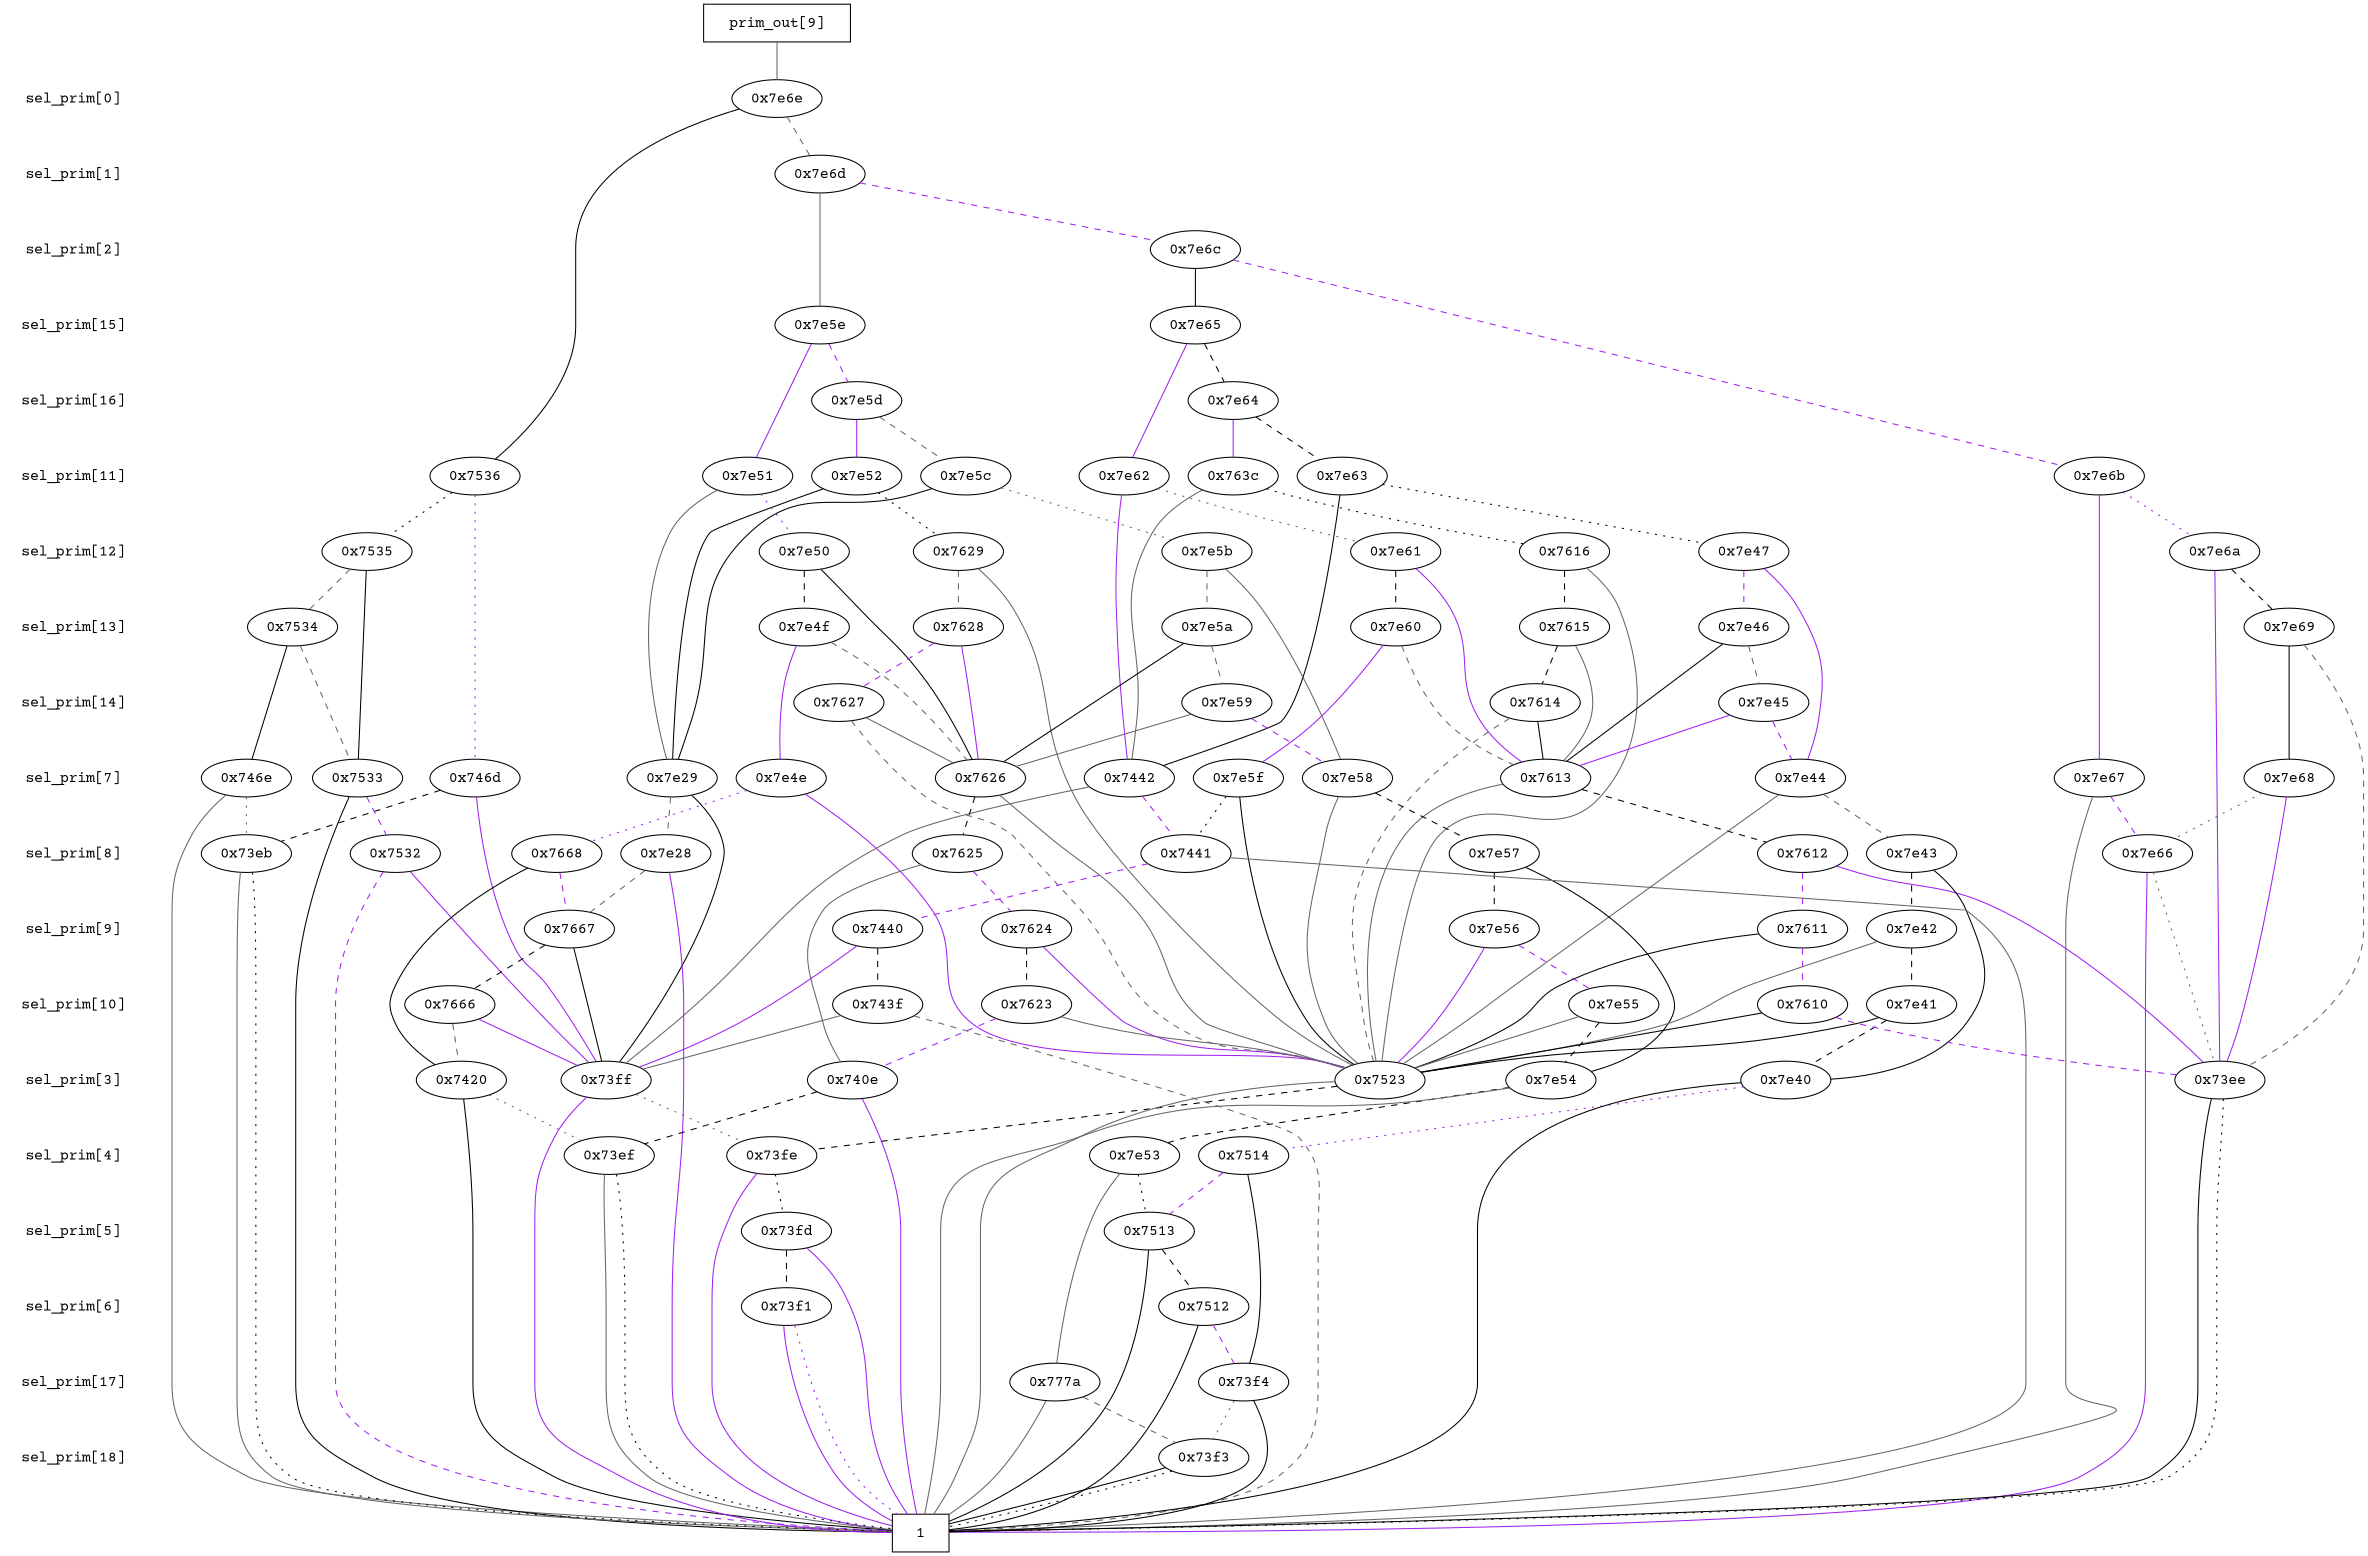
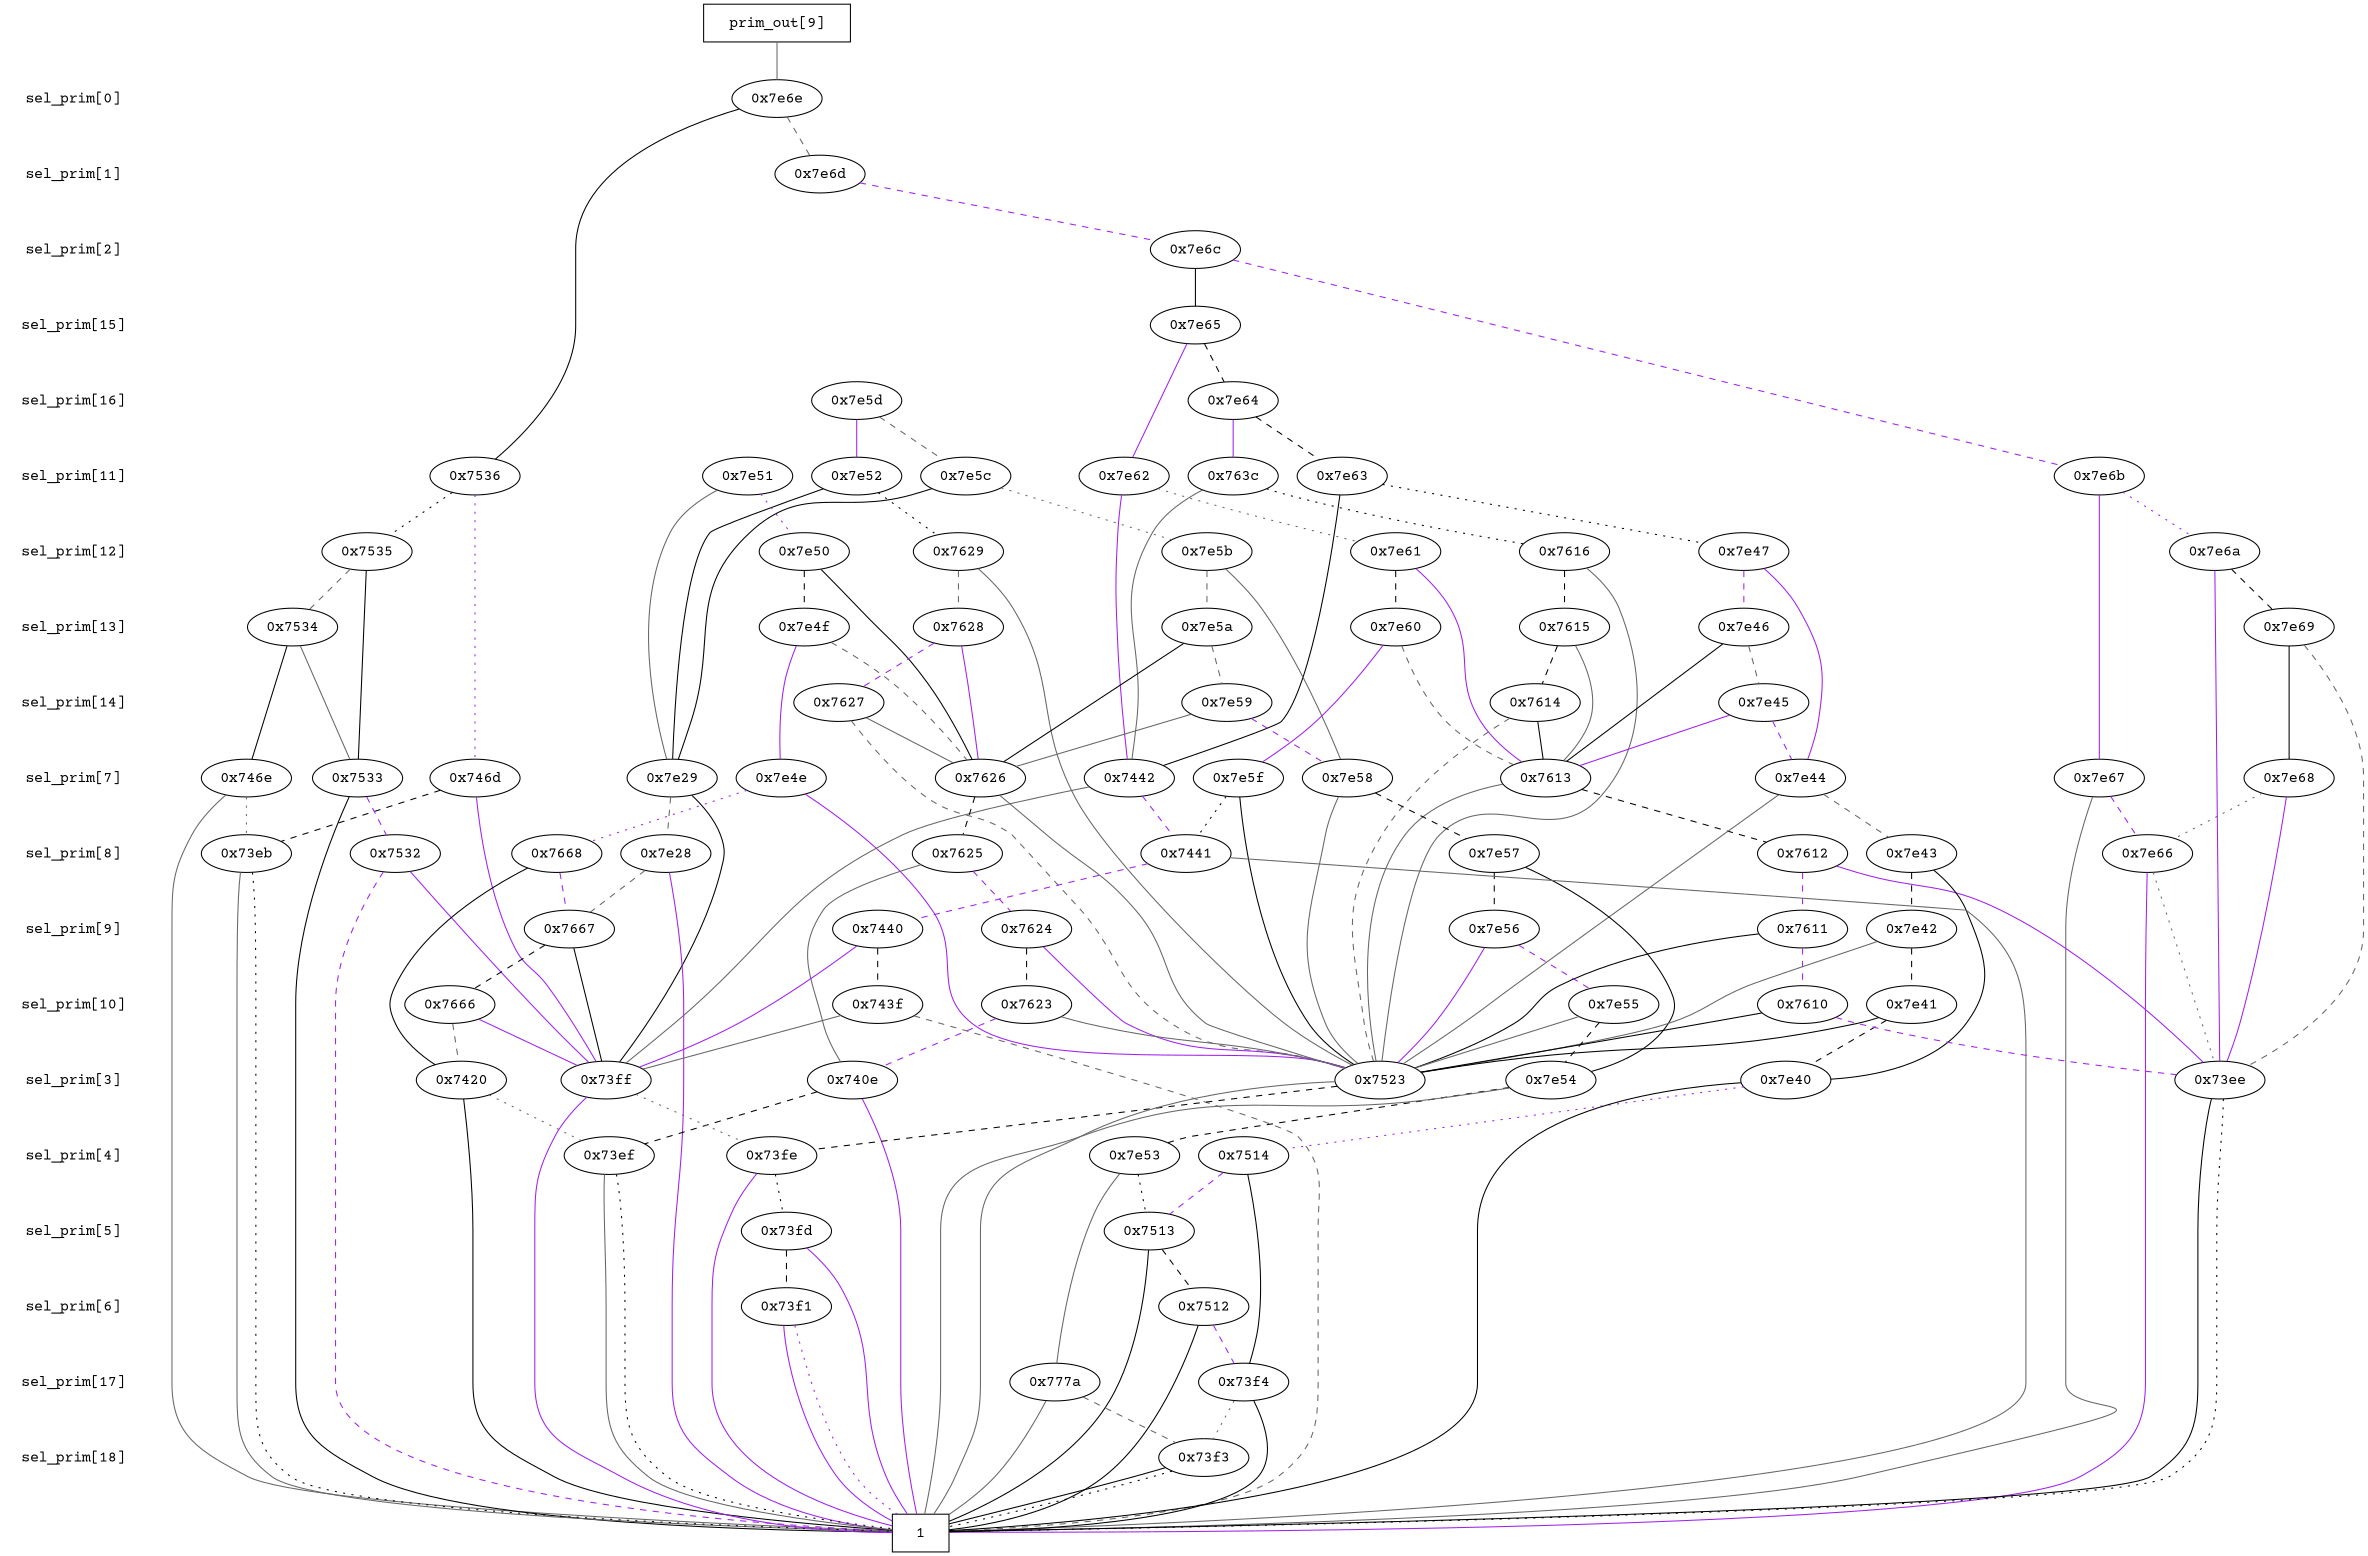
node "0x7e5e": removed
edge "0x7534" -- "0x7533": style dashed -> solid
